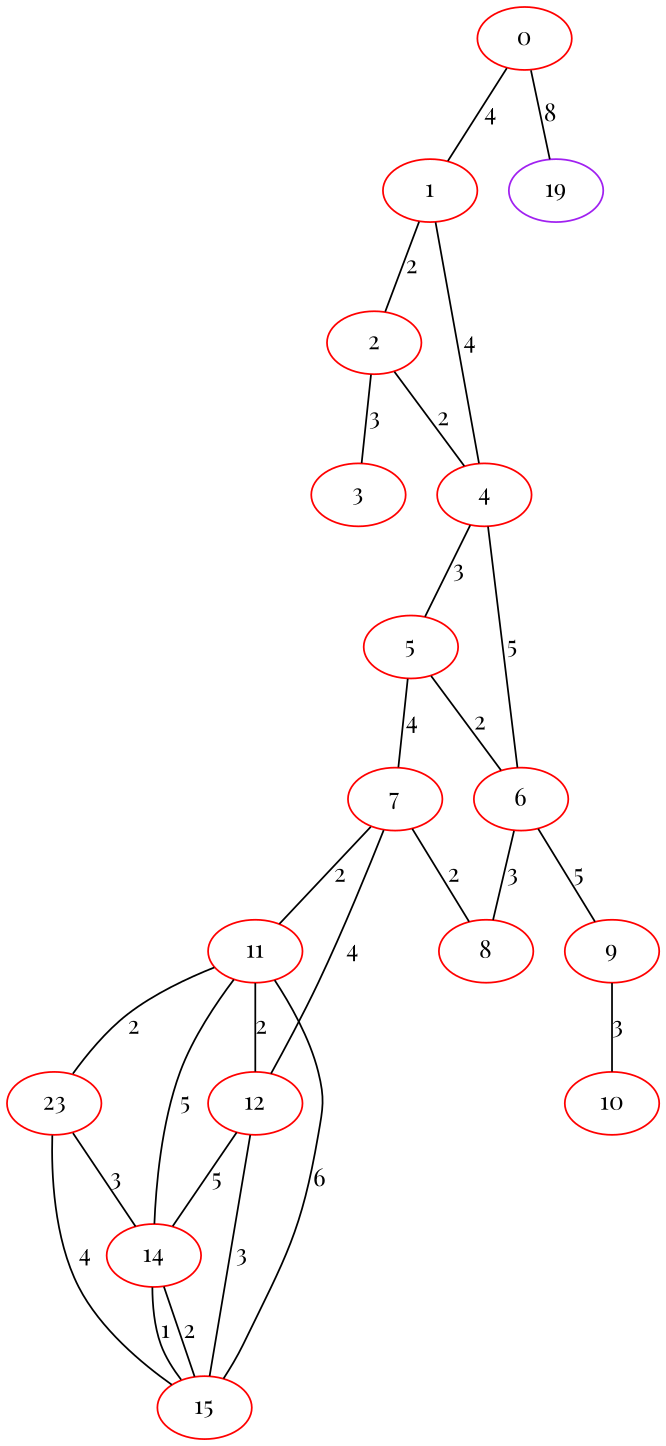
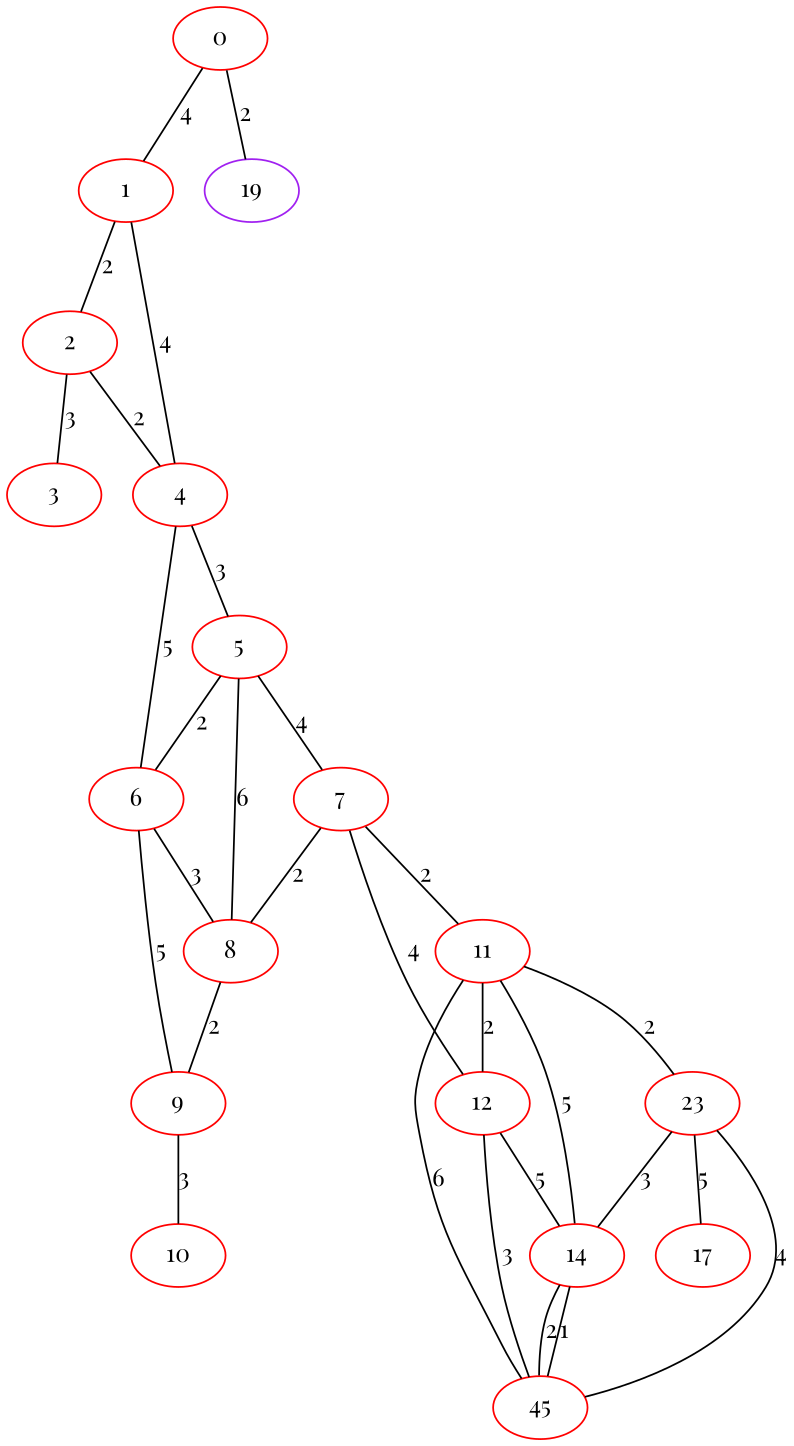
edge "0" -- "19": label "8" -> "2"
edge "5" -- "8": added, label "6"
edge "8" -- "9": added, label "2"
node "17": added
node "15": label "15" -> "45"
